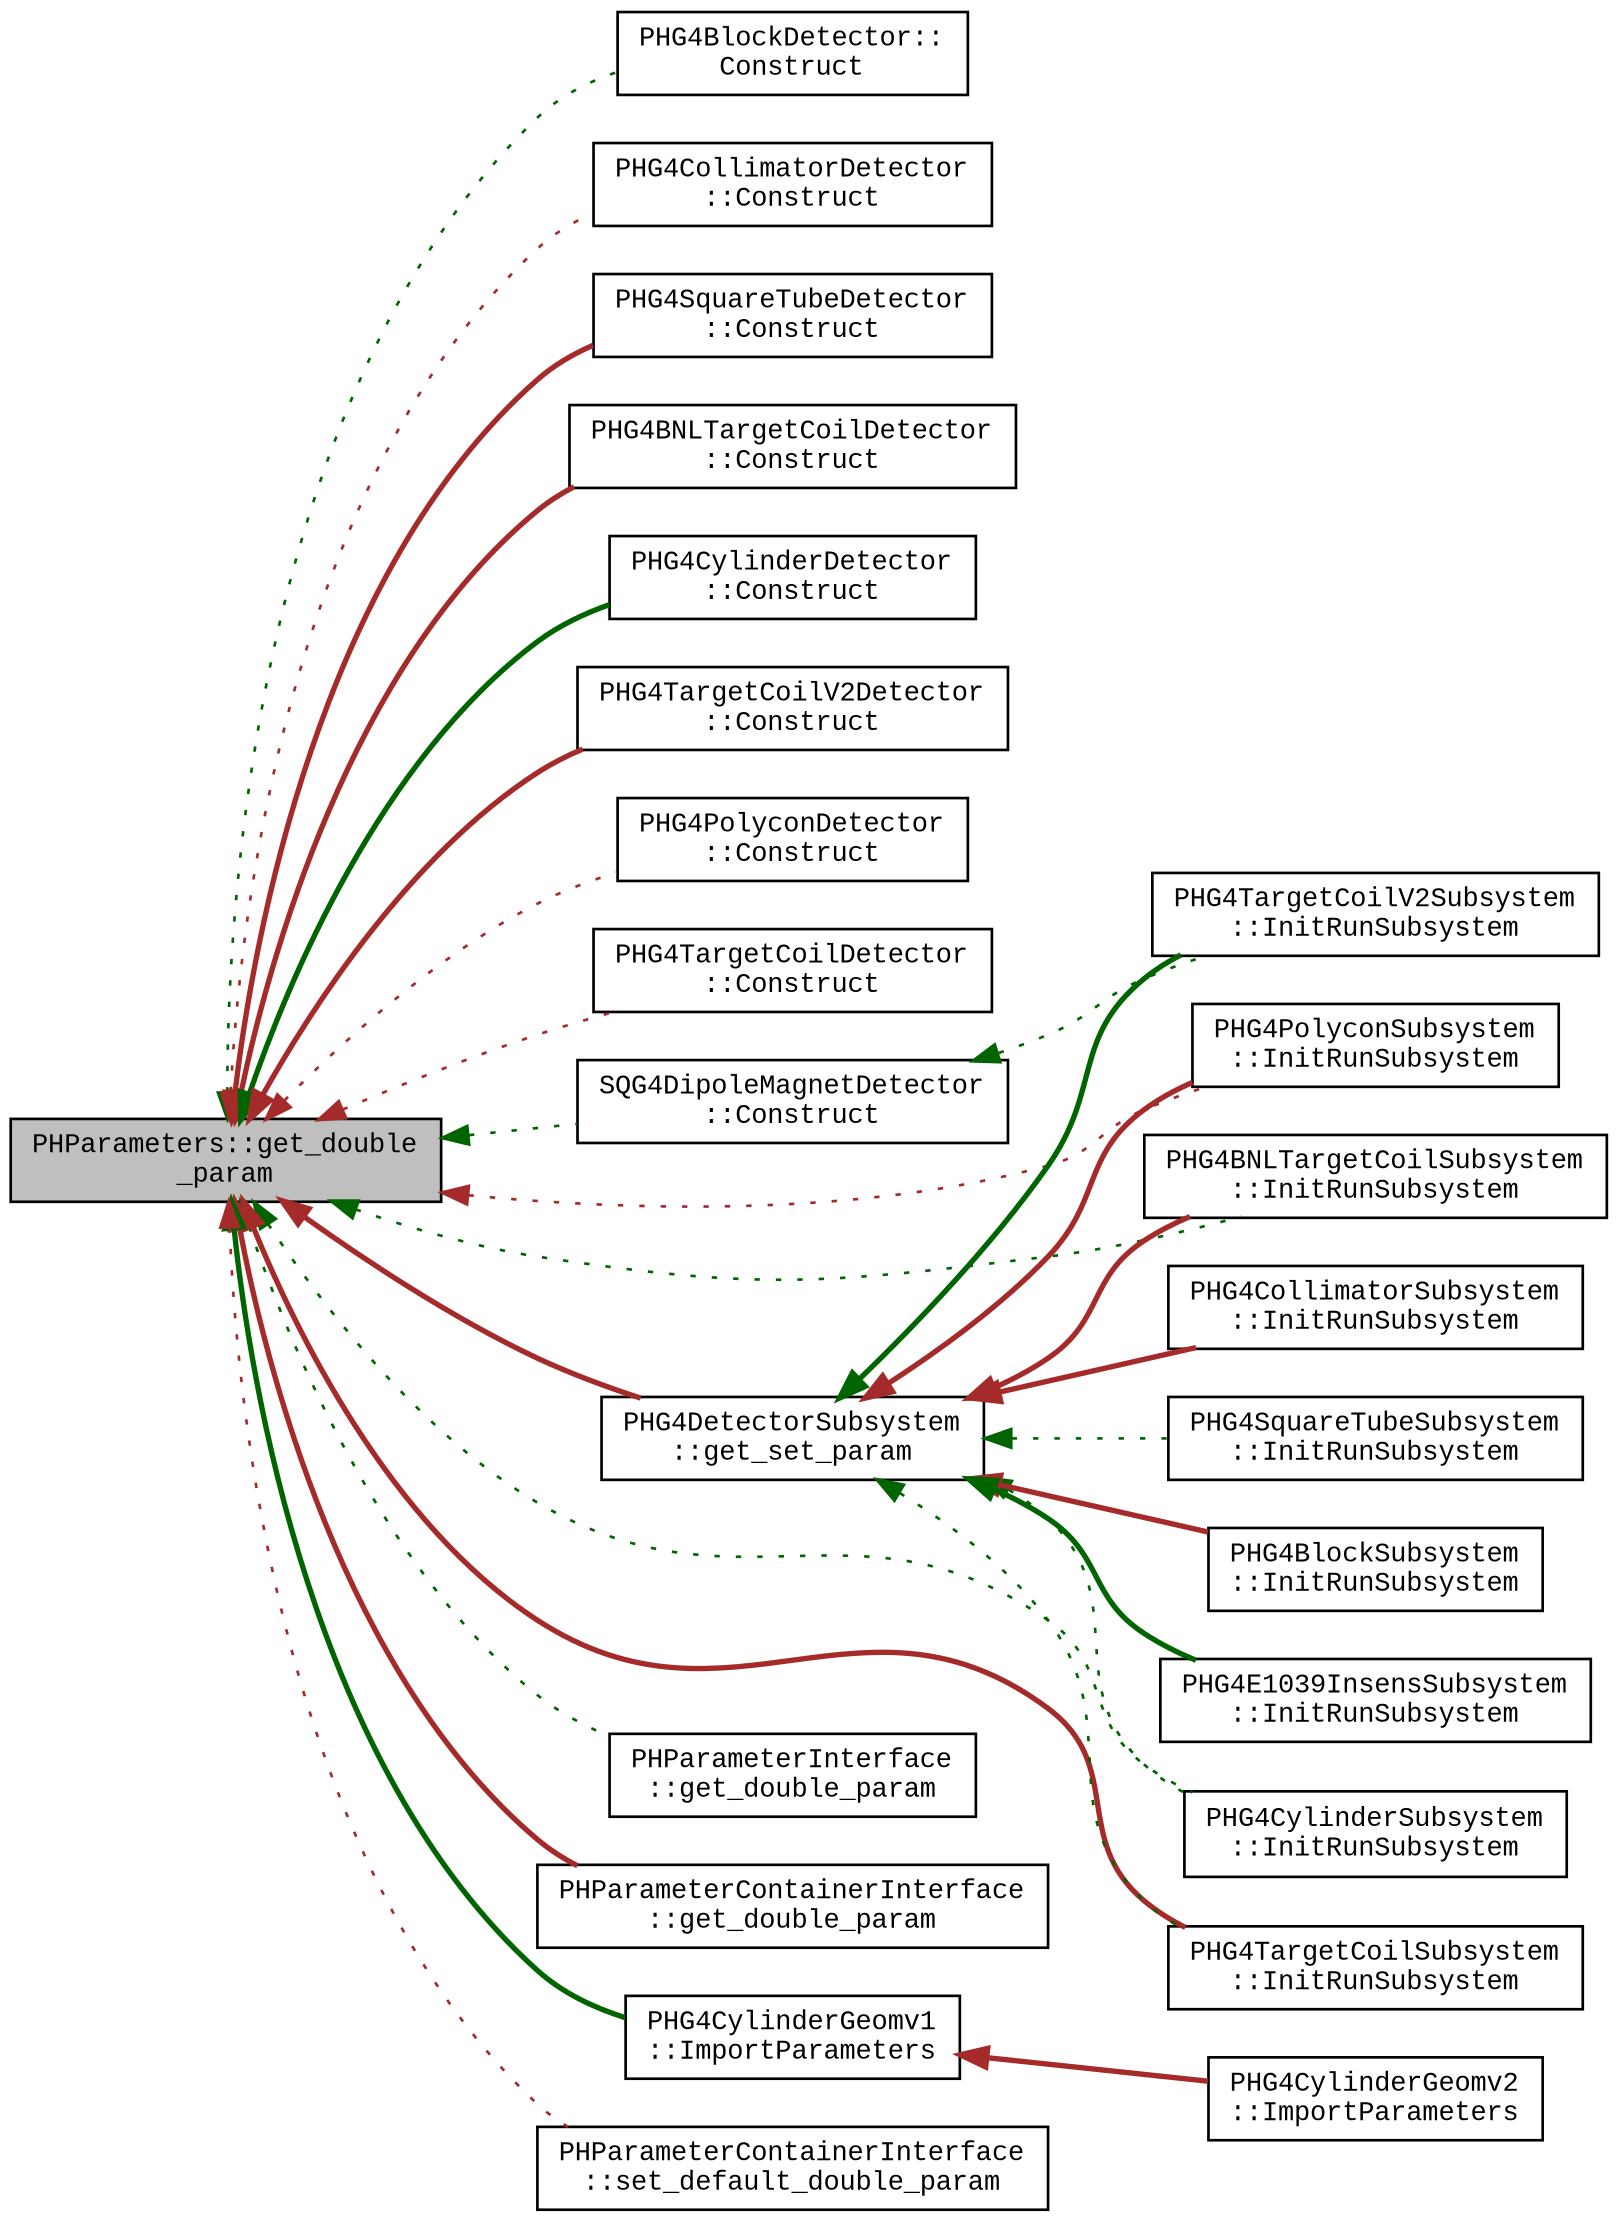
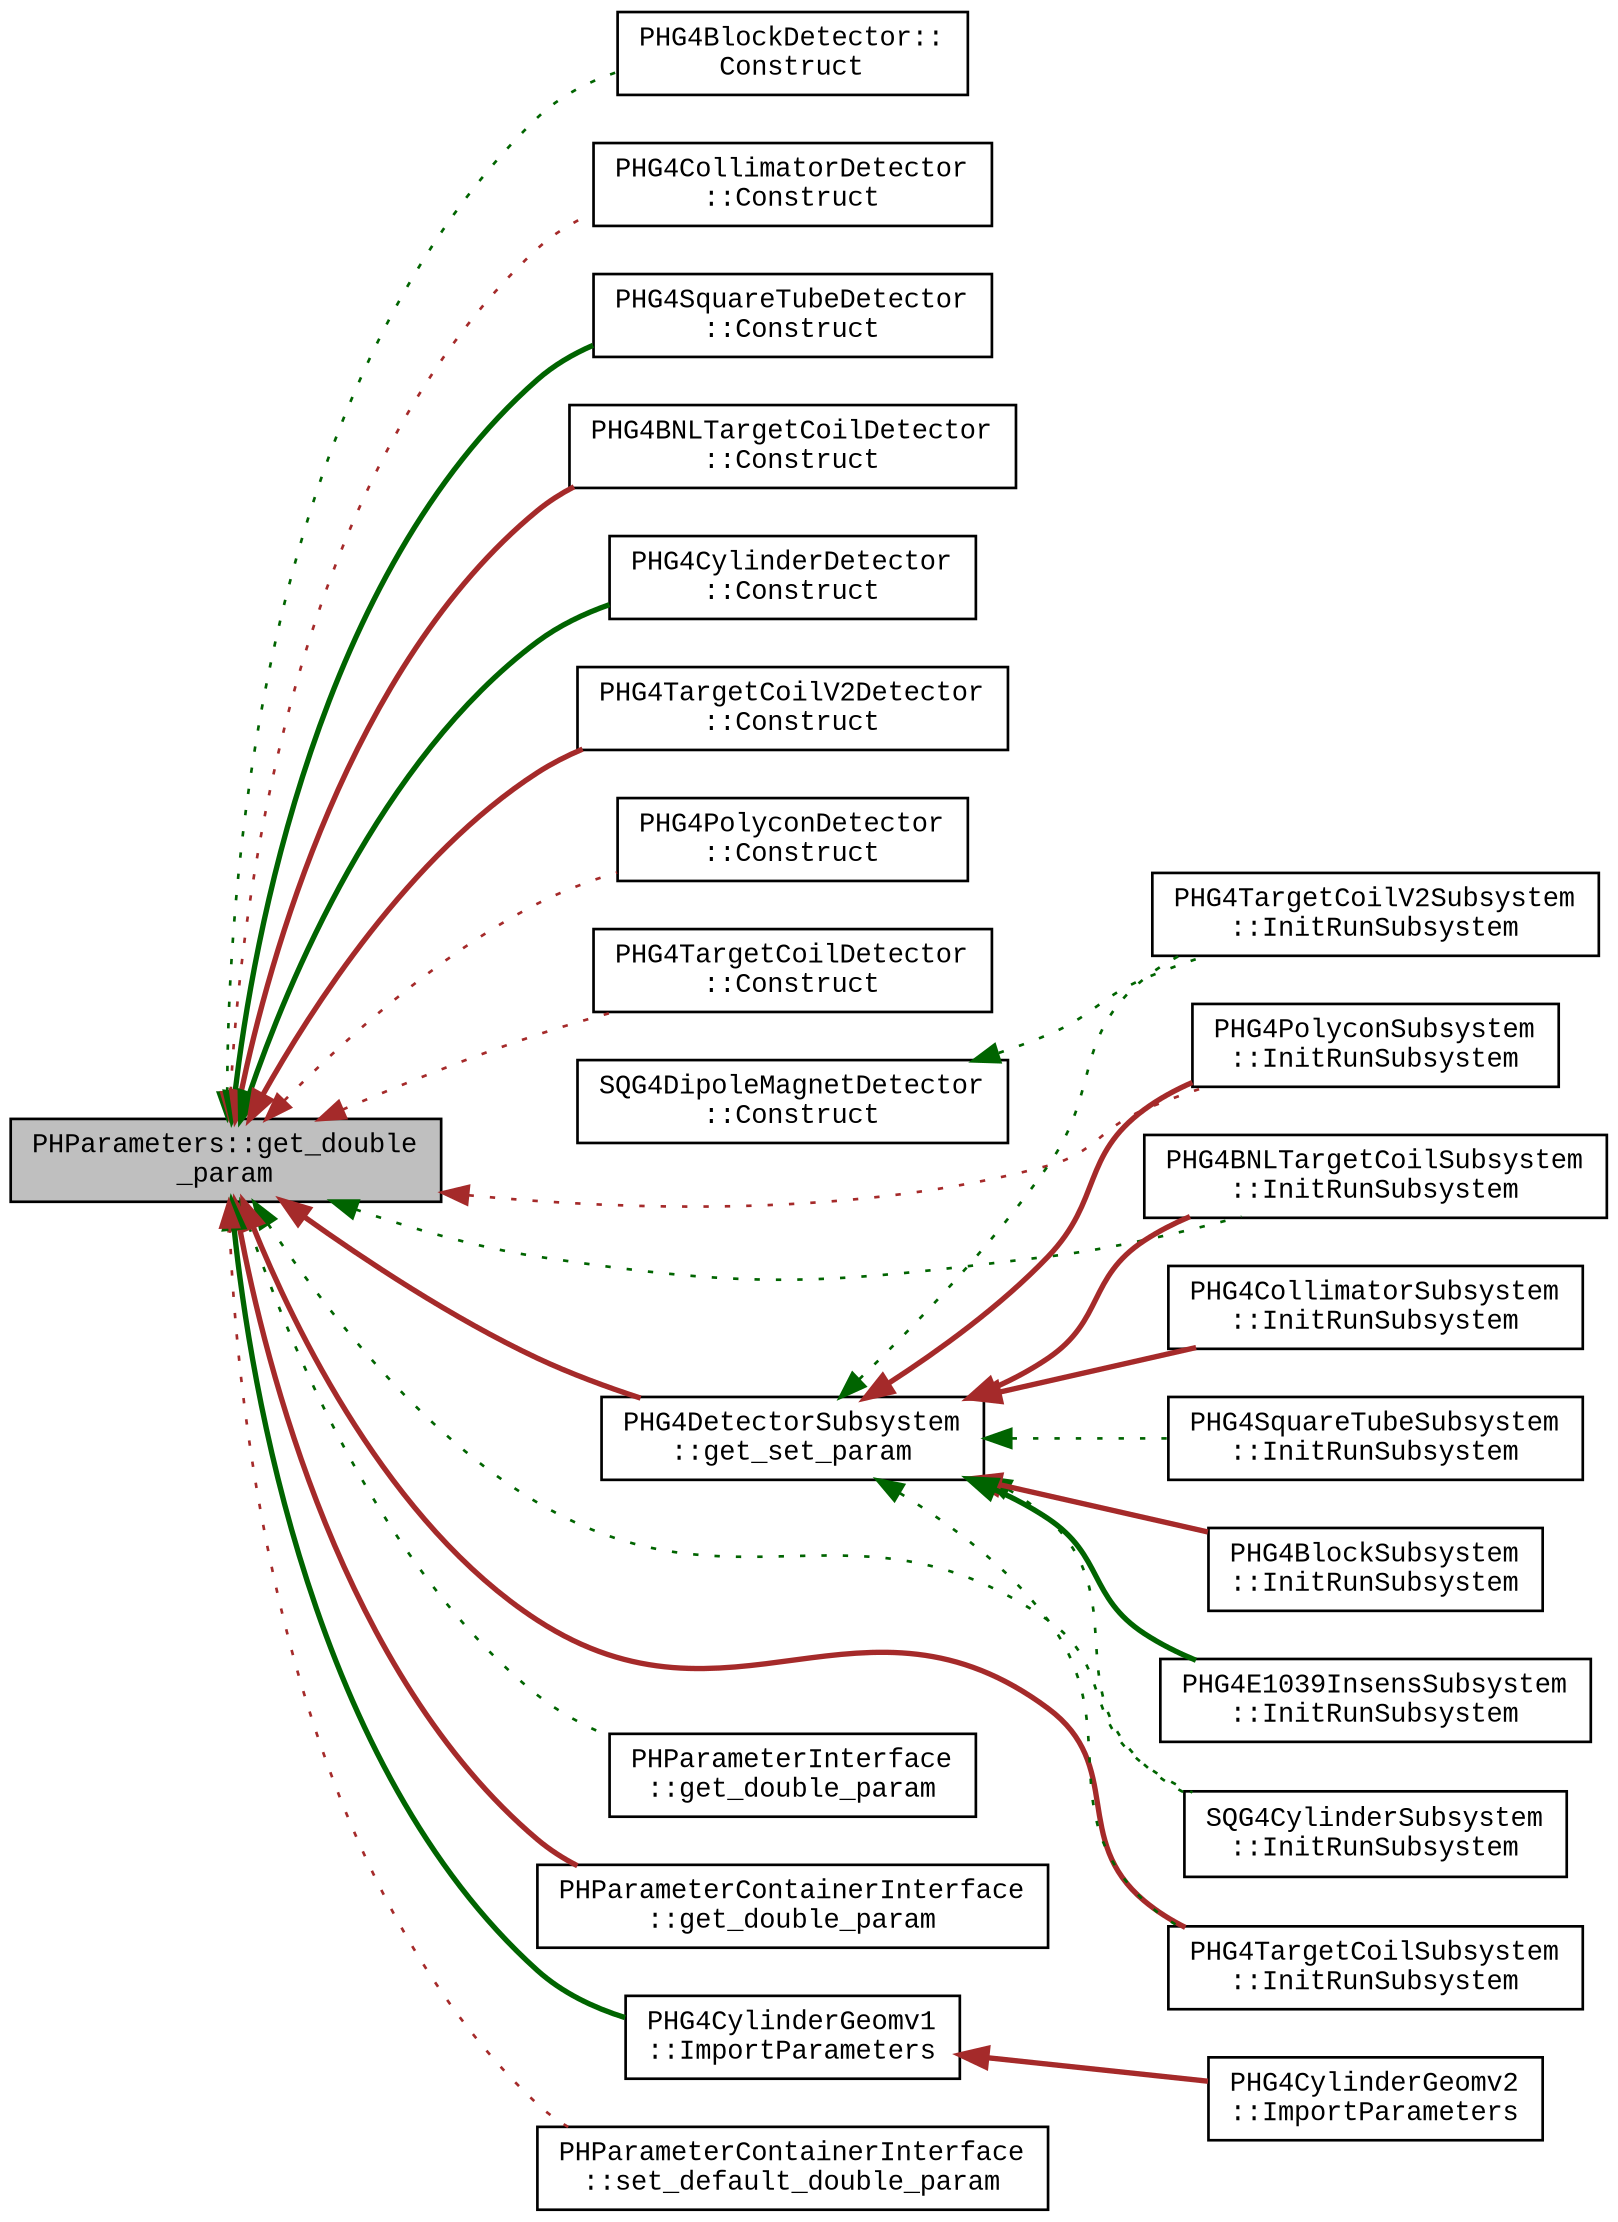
edge "PHG4SquareTubeDetector ::Construct" -> "PHParameters::get_double _param": color brown -> darkgreen
edge "SQG4DipoleMagnetDetector ::Construct" -> "PHParameters::get_double _param": removed
edge "PHG4TargetCoilV2Subsystem ::InitRunSubsystem" -> "PHG4DetectorSubsystem ::get_set_param": style bold -> dotted
node "PHG4CylinderSubsystem ::InitRunSubsystem": label "PHG4CylinderSubsystem ::InitRunSubsystem" -> "SQG4CylinderSubsystem ::InitRunSubsystem"
